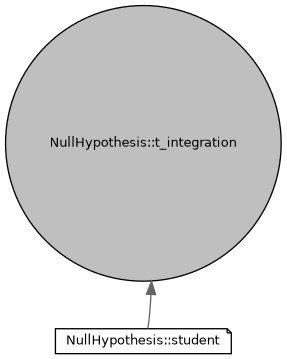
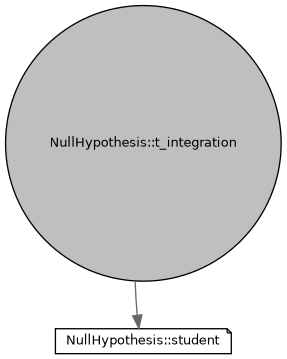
edge "NullHypothesis::student" -> "NullHypothesis::t_integration": reversed
